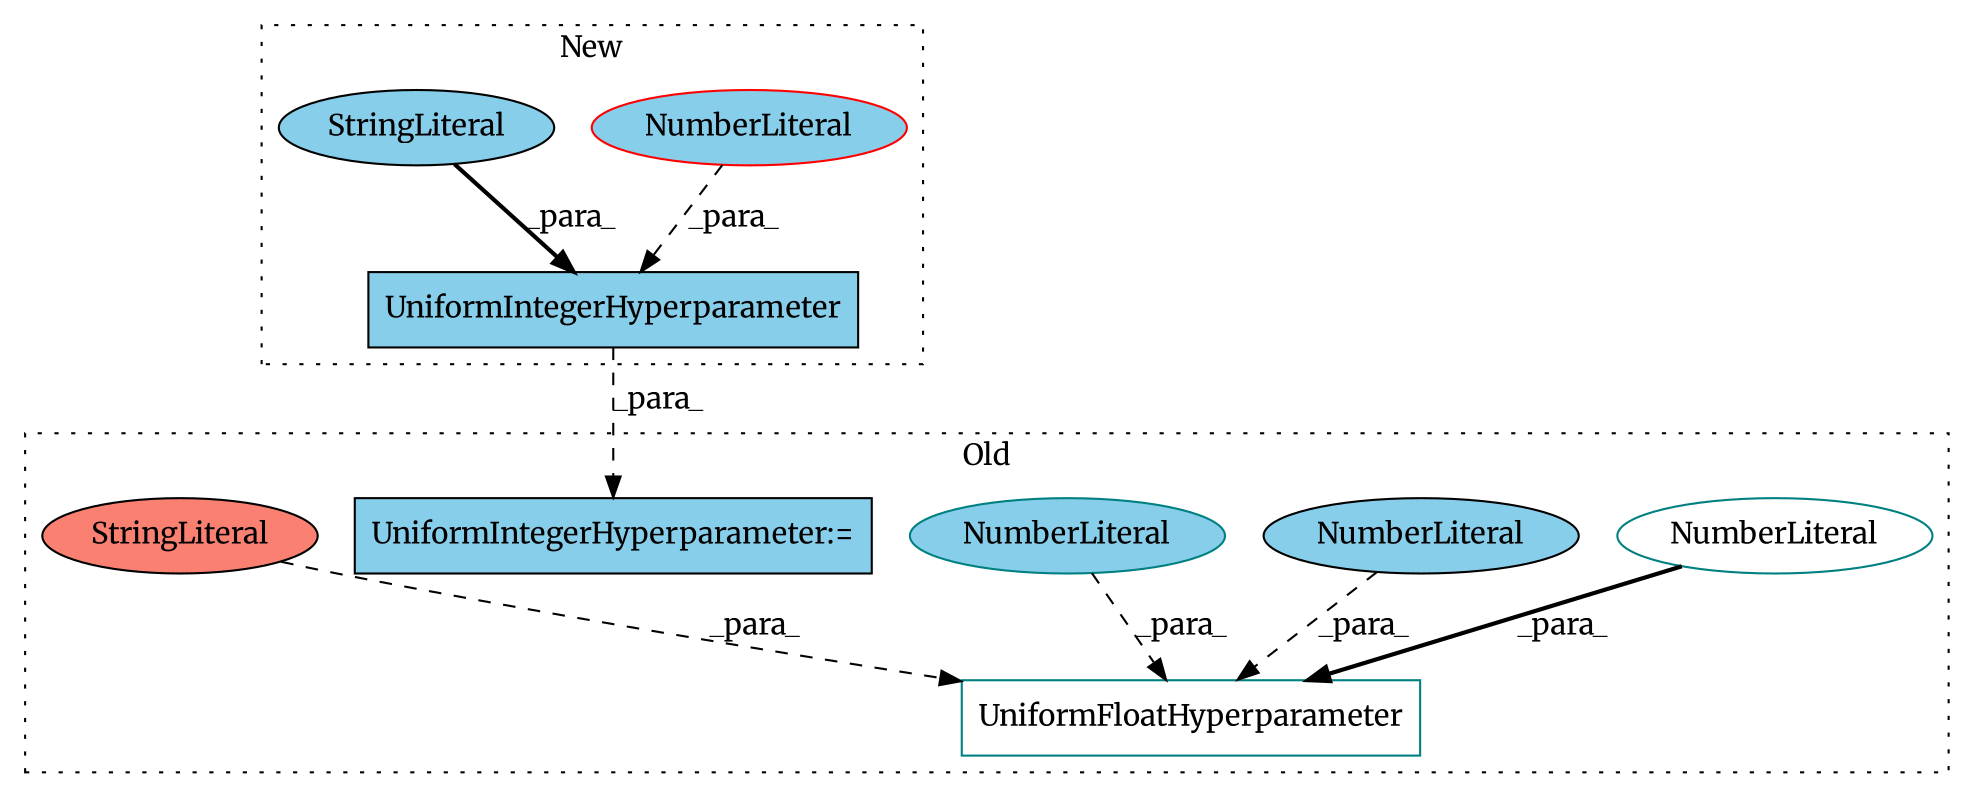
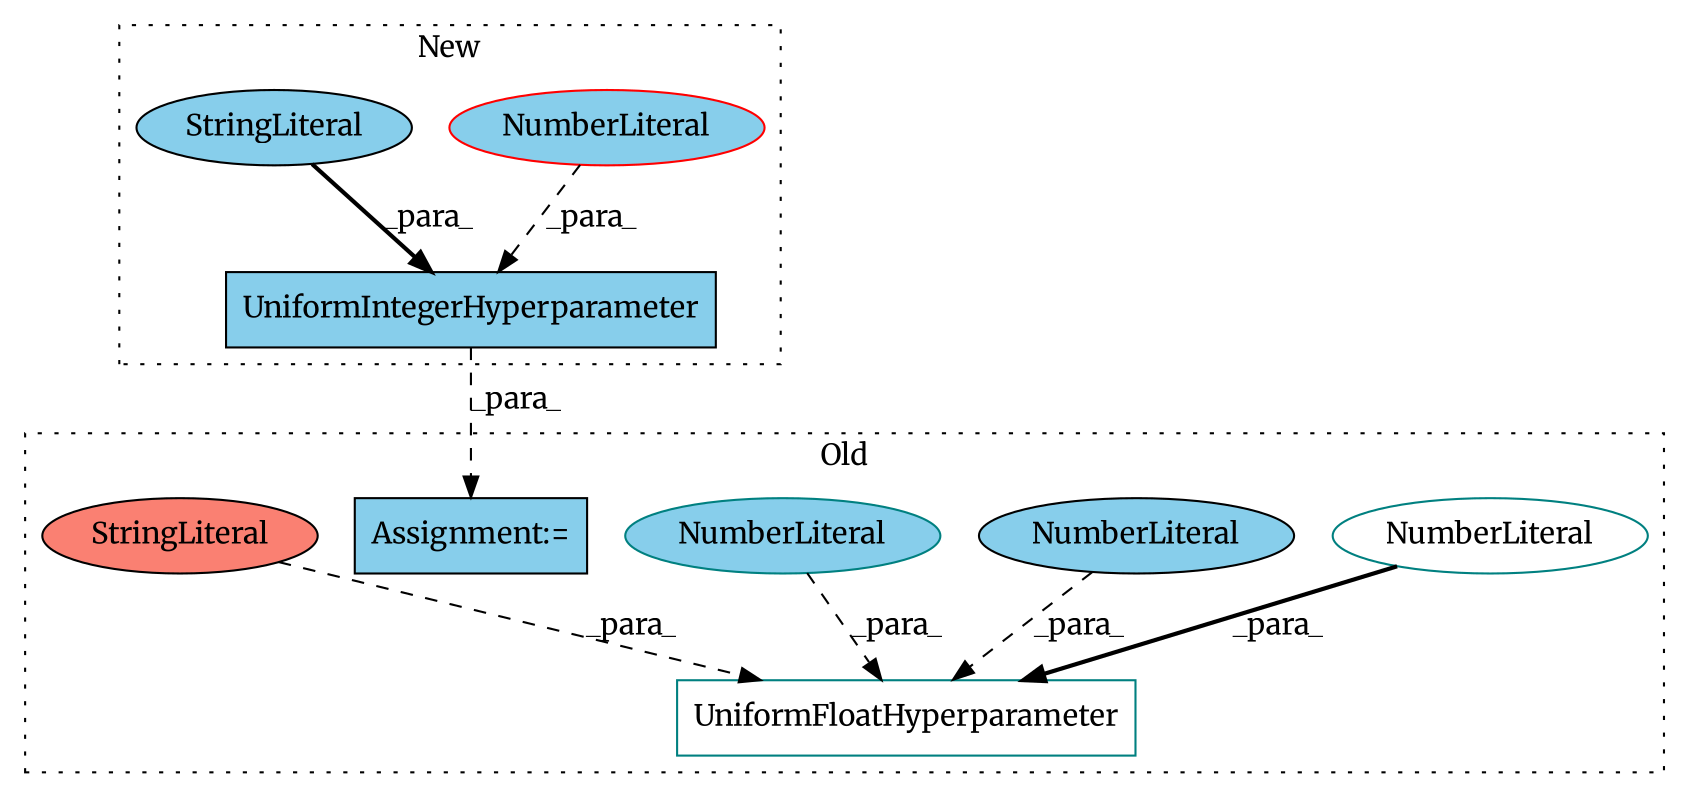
node "UniformIntegerHyperparameter:=": label "UniformIntegerHyperparameter:=" -> "Assignment:="
